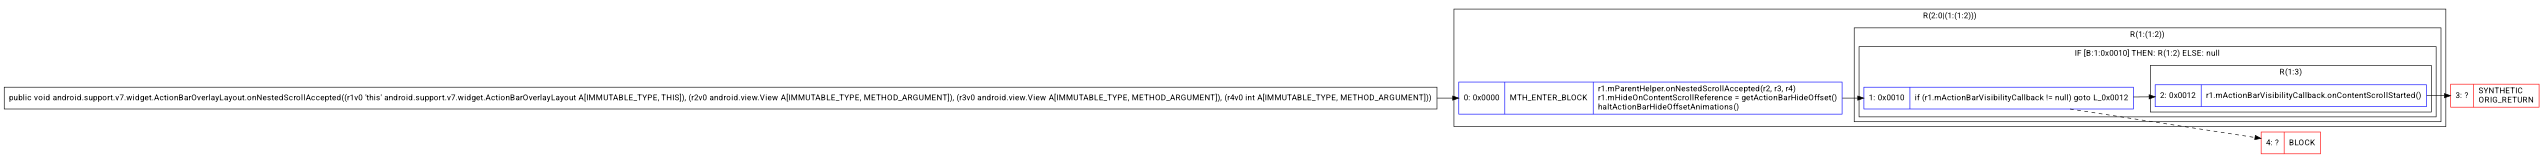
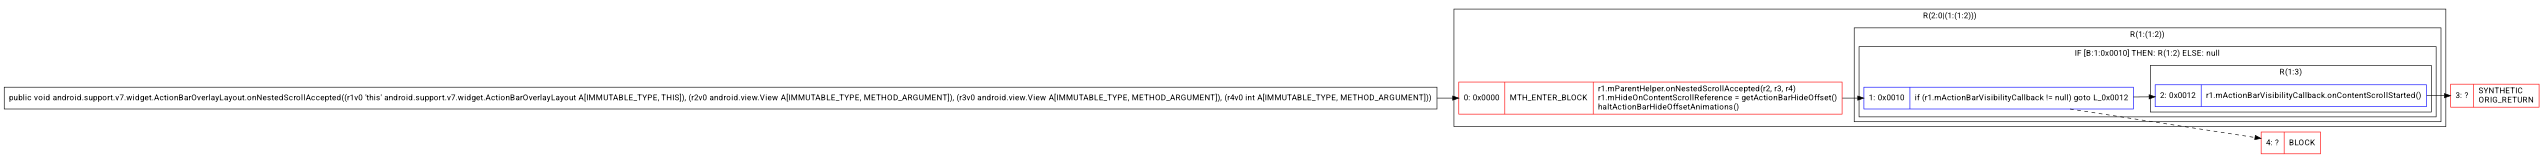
node "0: 0x0000": color blue -> red
